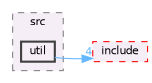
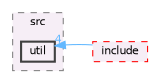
edge "util" -> "include": reversed
